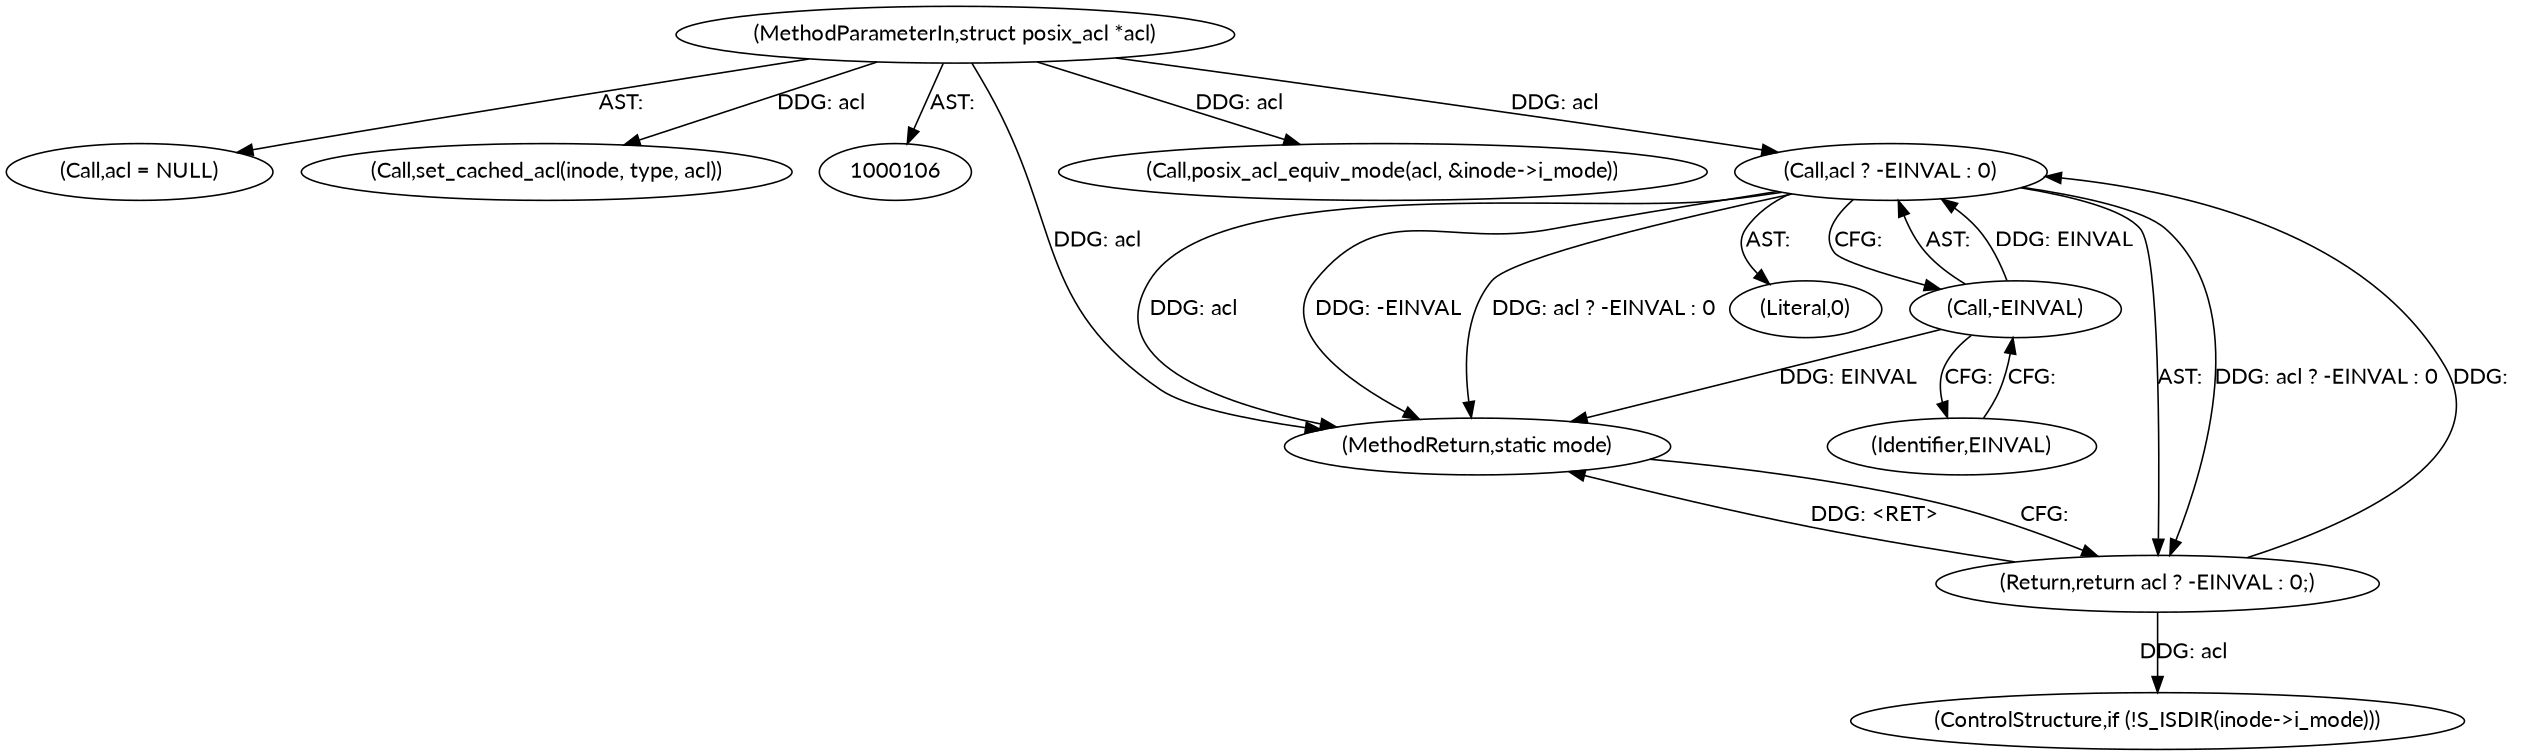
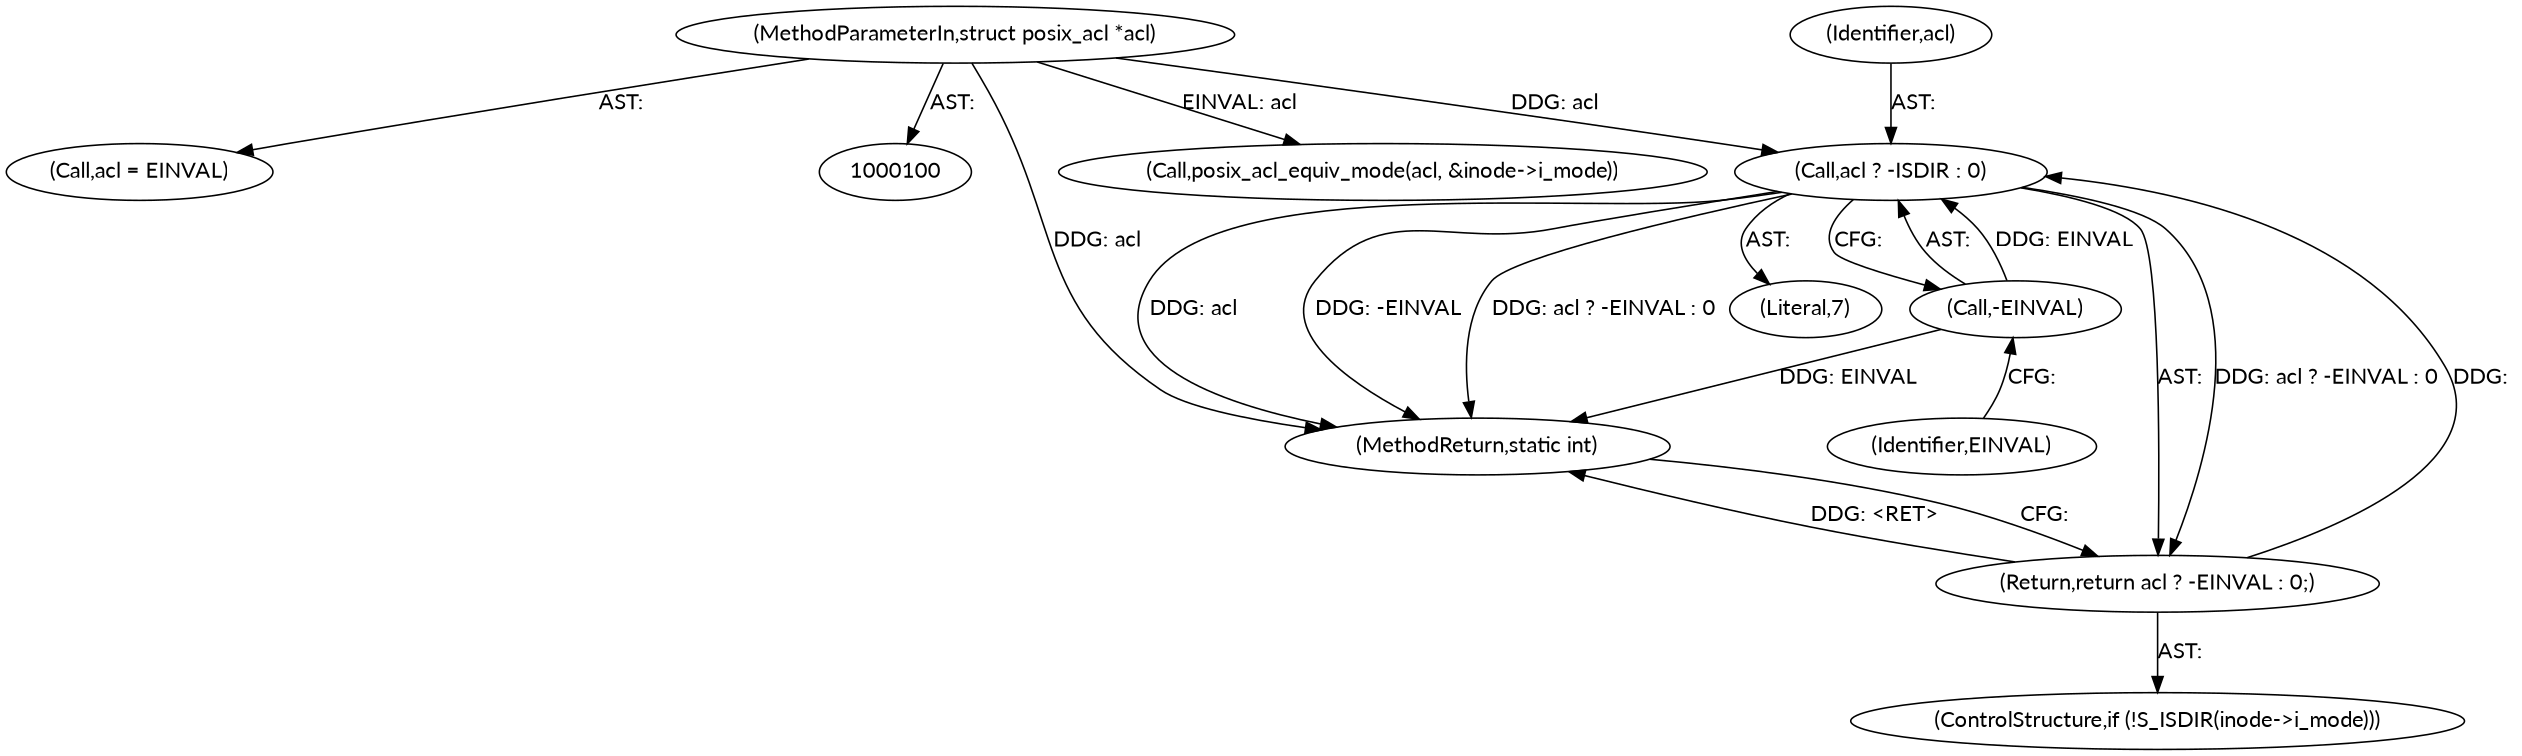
node "(Identifier,acl)": added
edge "(MethodParameterIn,struct posix_acl *acl)" -> "(Call,posix_acl_equiv_mode(acl, &inode->i_mode))": label "DDG: acl" -> "EINVAL: acl"
node "(Call,acl = NULL)": label "(Call,acl = NULL)" -> "(Call,acl = EINVAL)"
node "(Call,set_cached_acl(inode, type, acl))": removed
node "1000106": label "1000106" -> "1000100"
node "(Call,acl ? -EINVAL : 0)": label "(Call,acl ? -EINVAL : 0)" -> "(Call,acl ? -ISDIR : 0)"
node "(Literal,0)": label "(Literal,0)" -> "(Literal,7)"
edge "(Call,-EINVAL)" -> "(Identifier,EINVAL)": removed, label "CFG:"
node "(MethodReturn,static mode)": label "(MethodReturn,static mode)" -> "(MethodReturn,static int)"
edge "(Return,return acl ? -EINVAL : 0;)" -> "(ControlStructure,if (!S_ISDIR(inode->i_mode)))": label "DDG: acl" -> "AST: "
